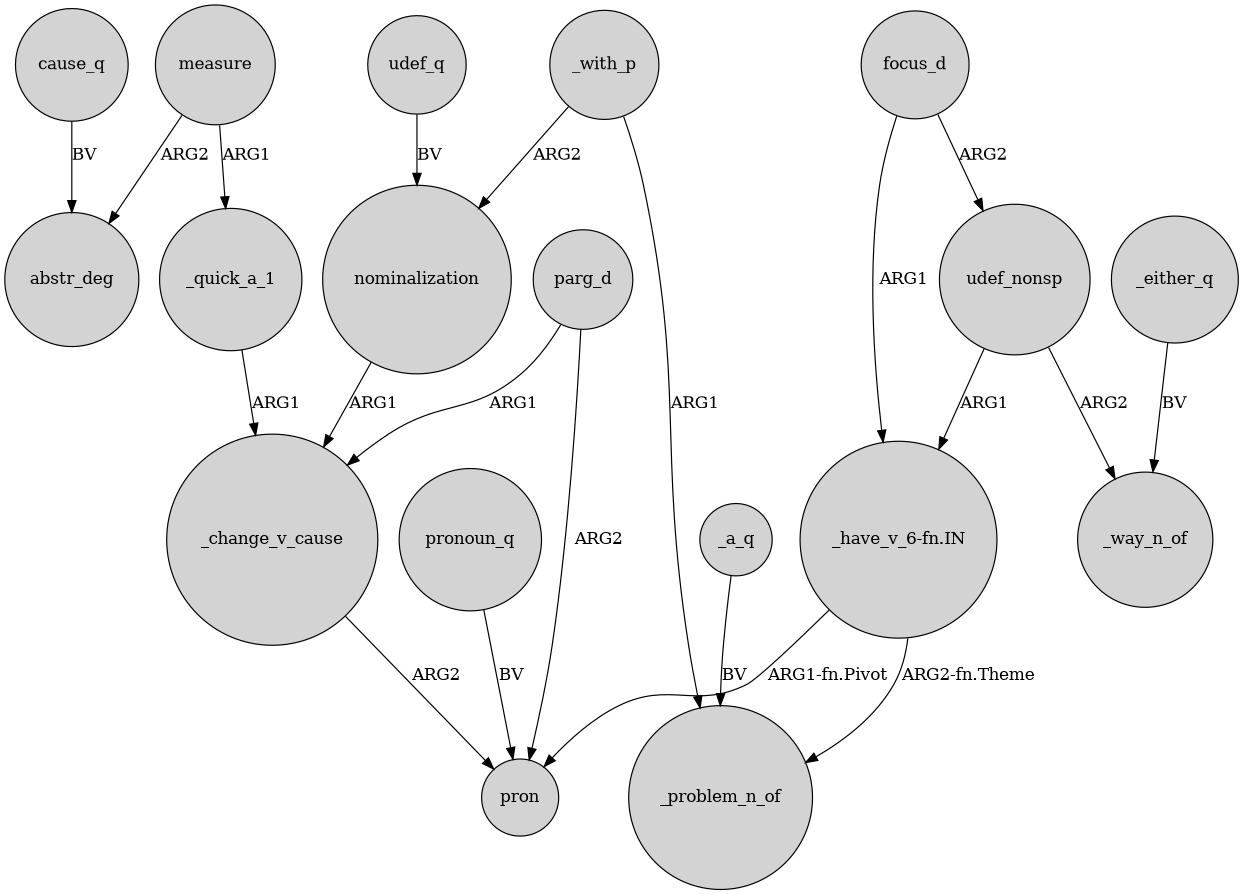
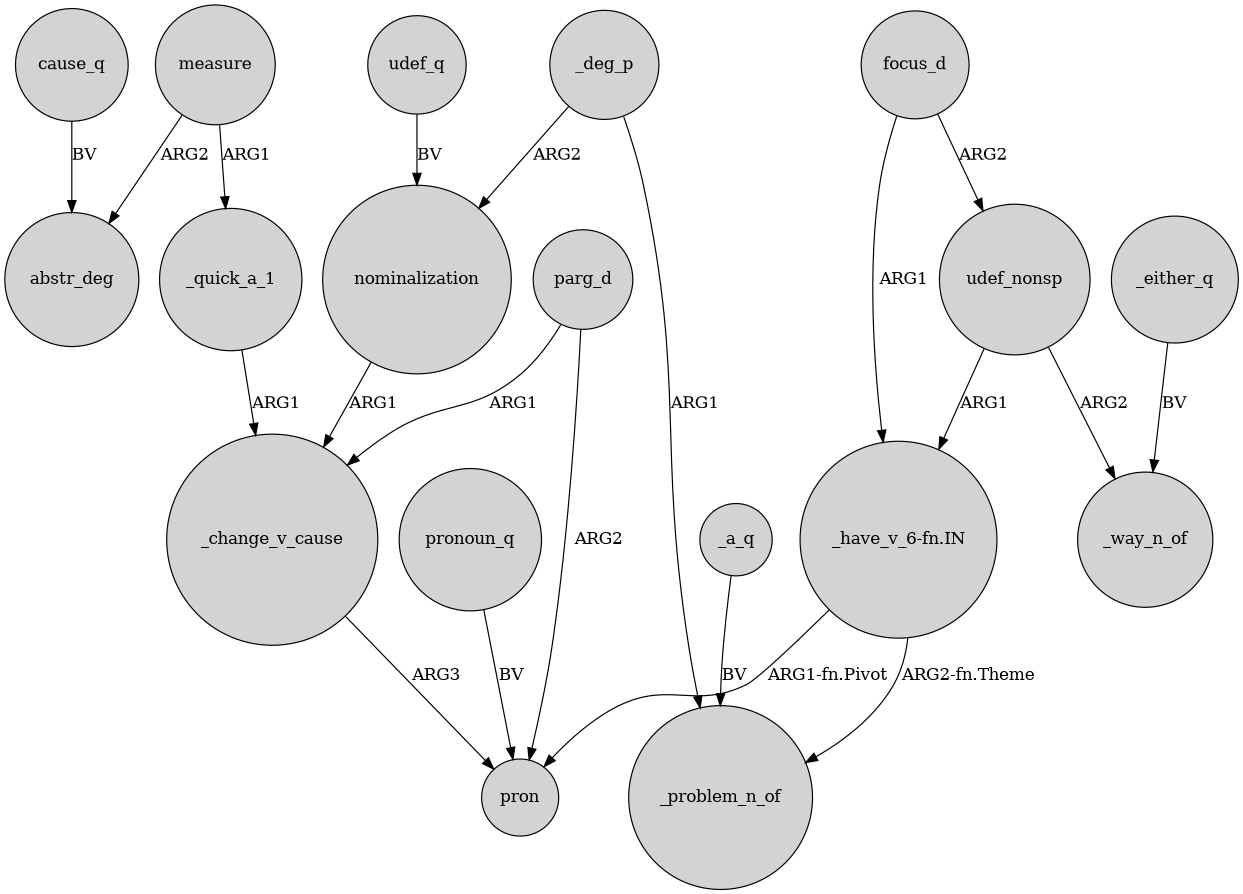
node "_with_p": label "_with_p" -> "_deg_p"
edge "_change_v_cause" -> "pron": label "ARG2" -> "ARG3"
